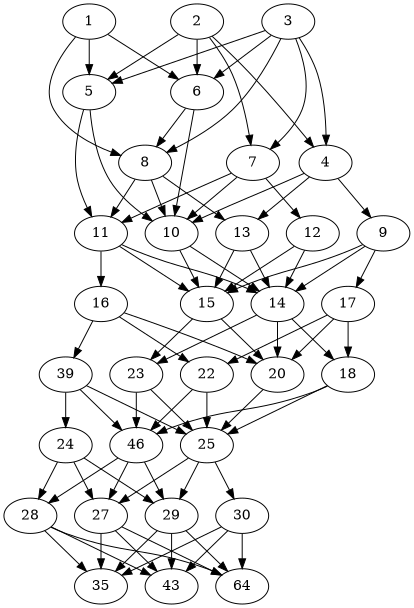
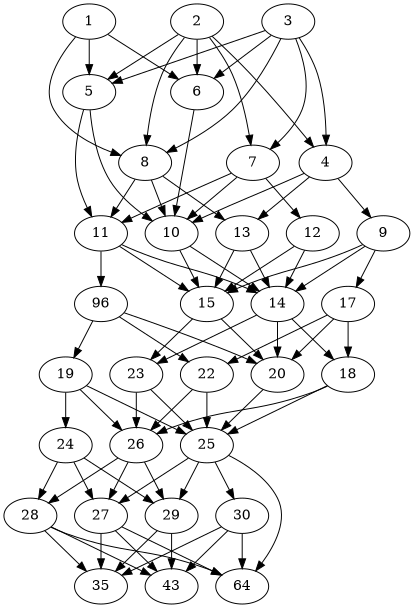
edge "6" -> "8": now "2" -> "8"
node "16": label "16" -> "96"
node "39": label "39" -> "19"
node "46": label "46" -> "26"
edge "29" -> "64": now "25" -> "64"
